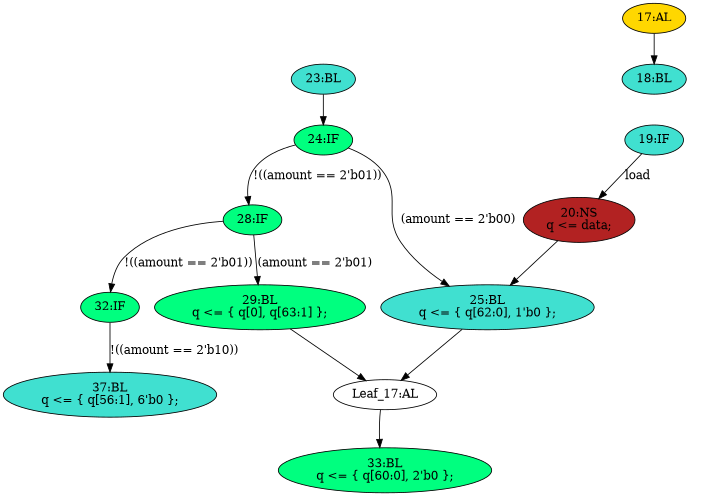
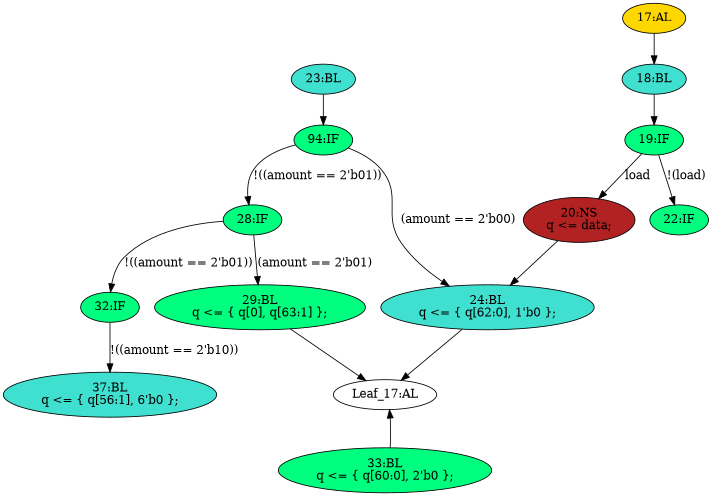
edge "18:BL" -> "19:IF": added
node "24:IF": label "24:IF" -> "94:IF"
node "19:IF": fillcolor turquoise -> springgreen
node "22:IF": added
node "25:BL q <= { q[62:0], 1'b0 };": label "25:BL q <= { q[62:0], 1'b0 };" -> "24:BL q <= { q[62:0], 1'b0 };"
edge "Leaf_17:AL" -> "33:BL q <= { q[60:0], 2'b0 };": reversed
